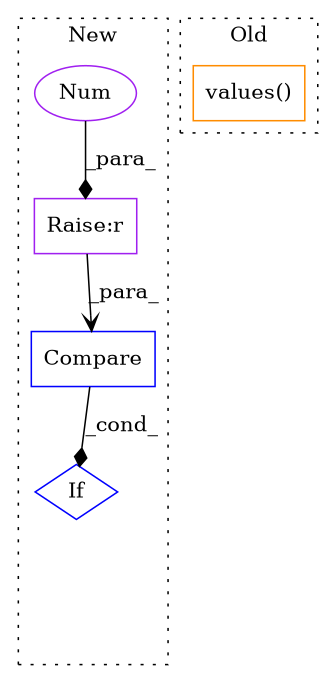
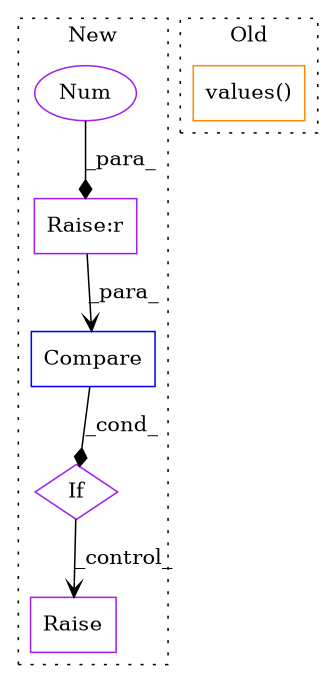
node "If": color blue -> purple
node "Raise": added
